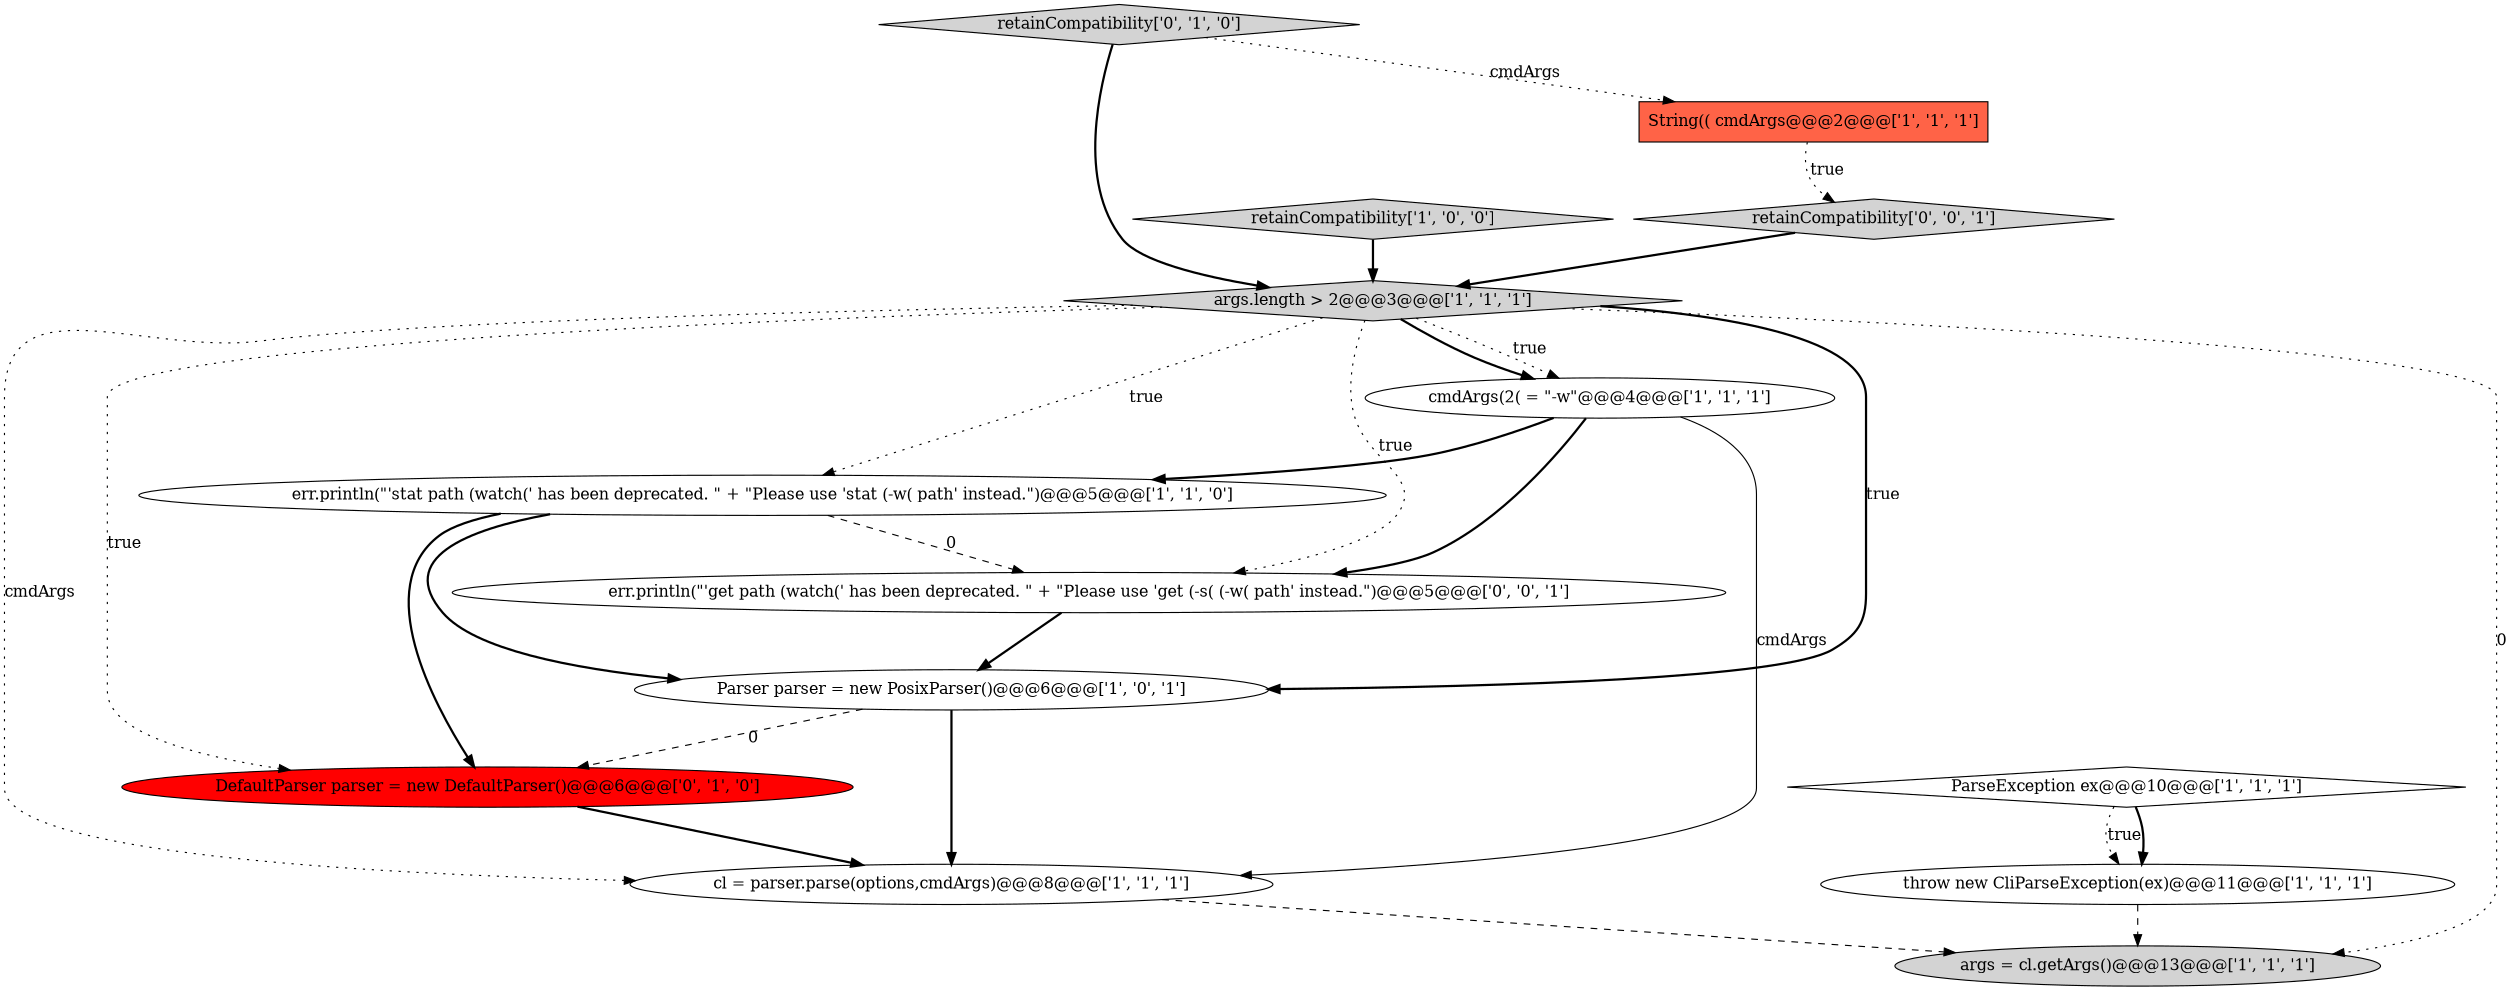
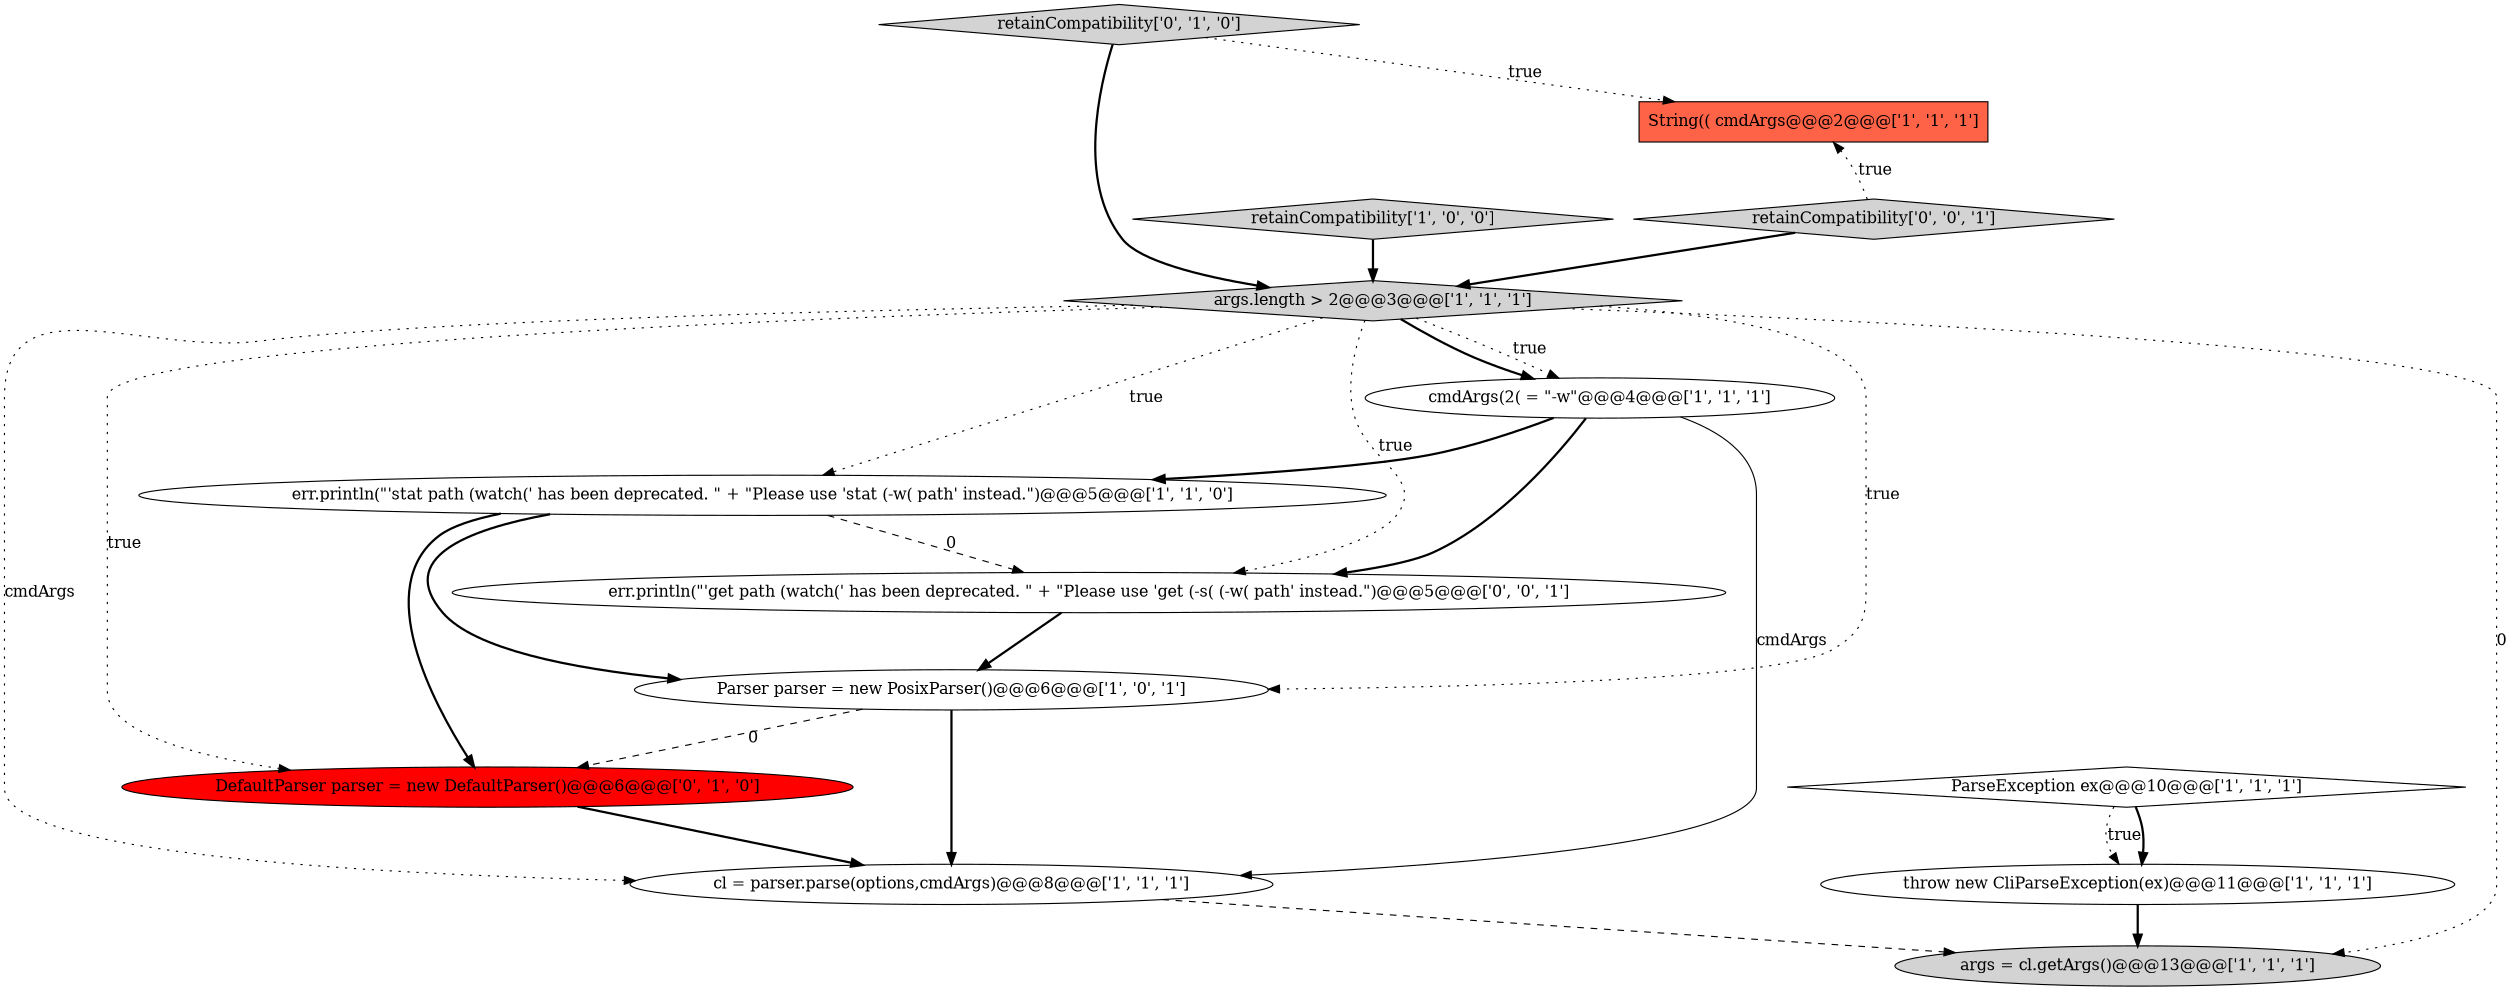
edge "retainCompatibility['0', '1', '0']" -> "String(( cmdArgs@@@2@@@['1', '1', '1']": label "cmdArgs" -> "true"
edge "String(( cmdArgs@@@2@@@['1', '1', '1']" -> "retainCompatibility['0', '0', '1']": reversed
edge "args.length > 2@@@3@@@['1', '1', '1']" -> "Parser parser = new PosixParser()@@@6@@@['1', '0', '1']": style bold -> dotted
edge "throw new CliParseException(ex)@@@11@@@['1', '1', '1']" -> "args = cl.getArgs()@@@13@@@['1', '1', '1']": style dashed -> bold
